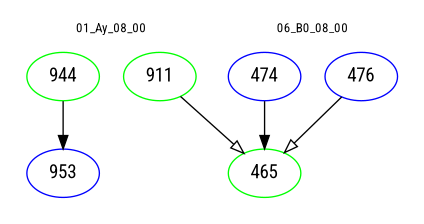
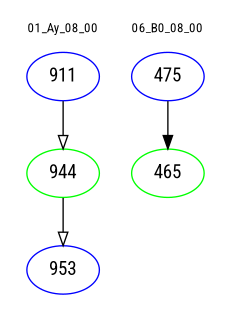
node "911": color green -> blue
node "474": label "474" -> "475"
node "476": removed
edge "911" -> "465": now "911" -> "944"
edge "944" -> "953": arrowhead normal -> onormal
